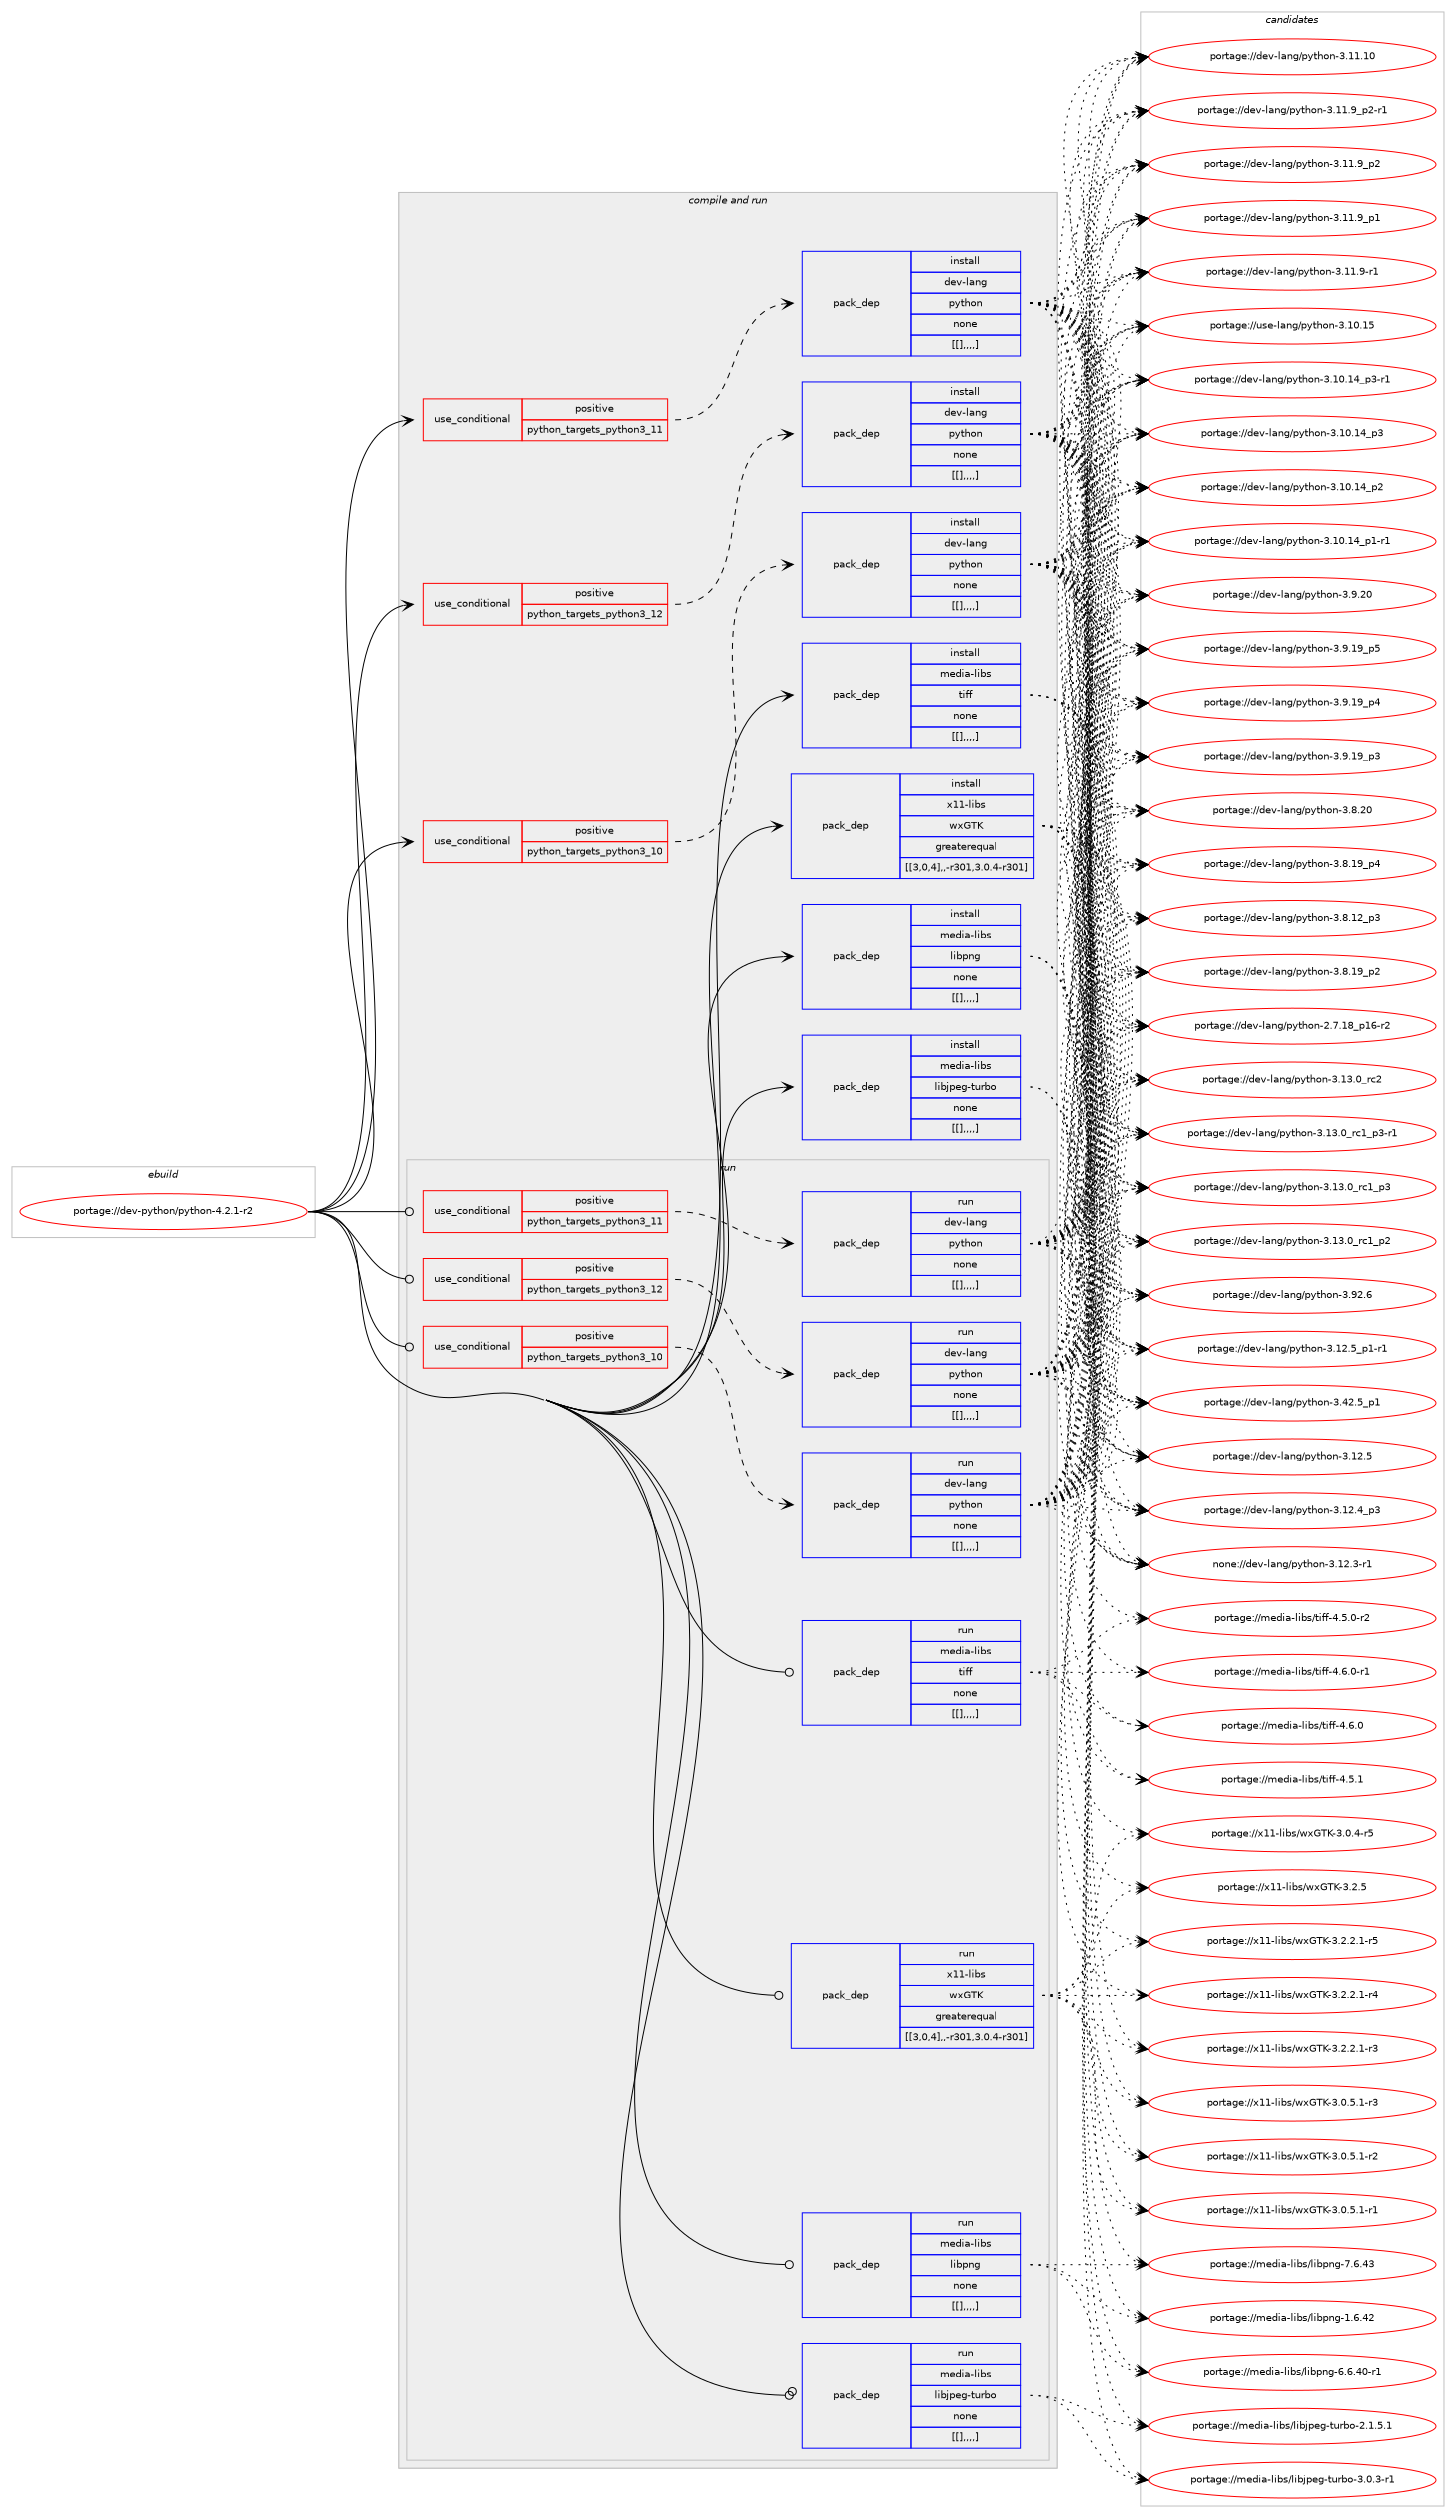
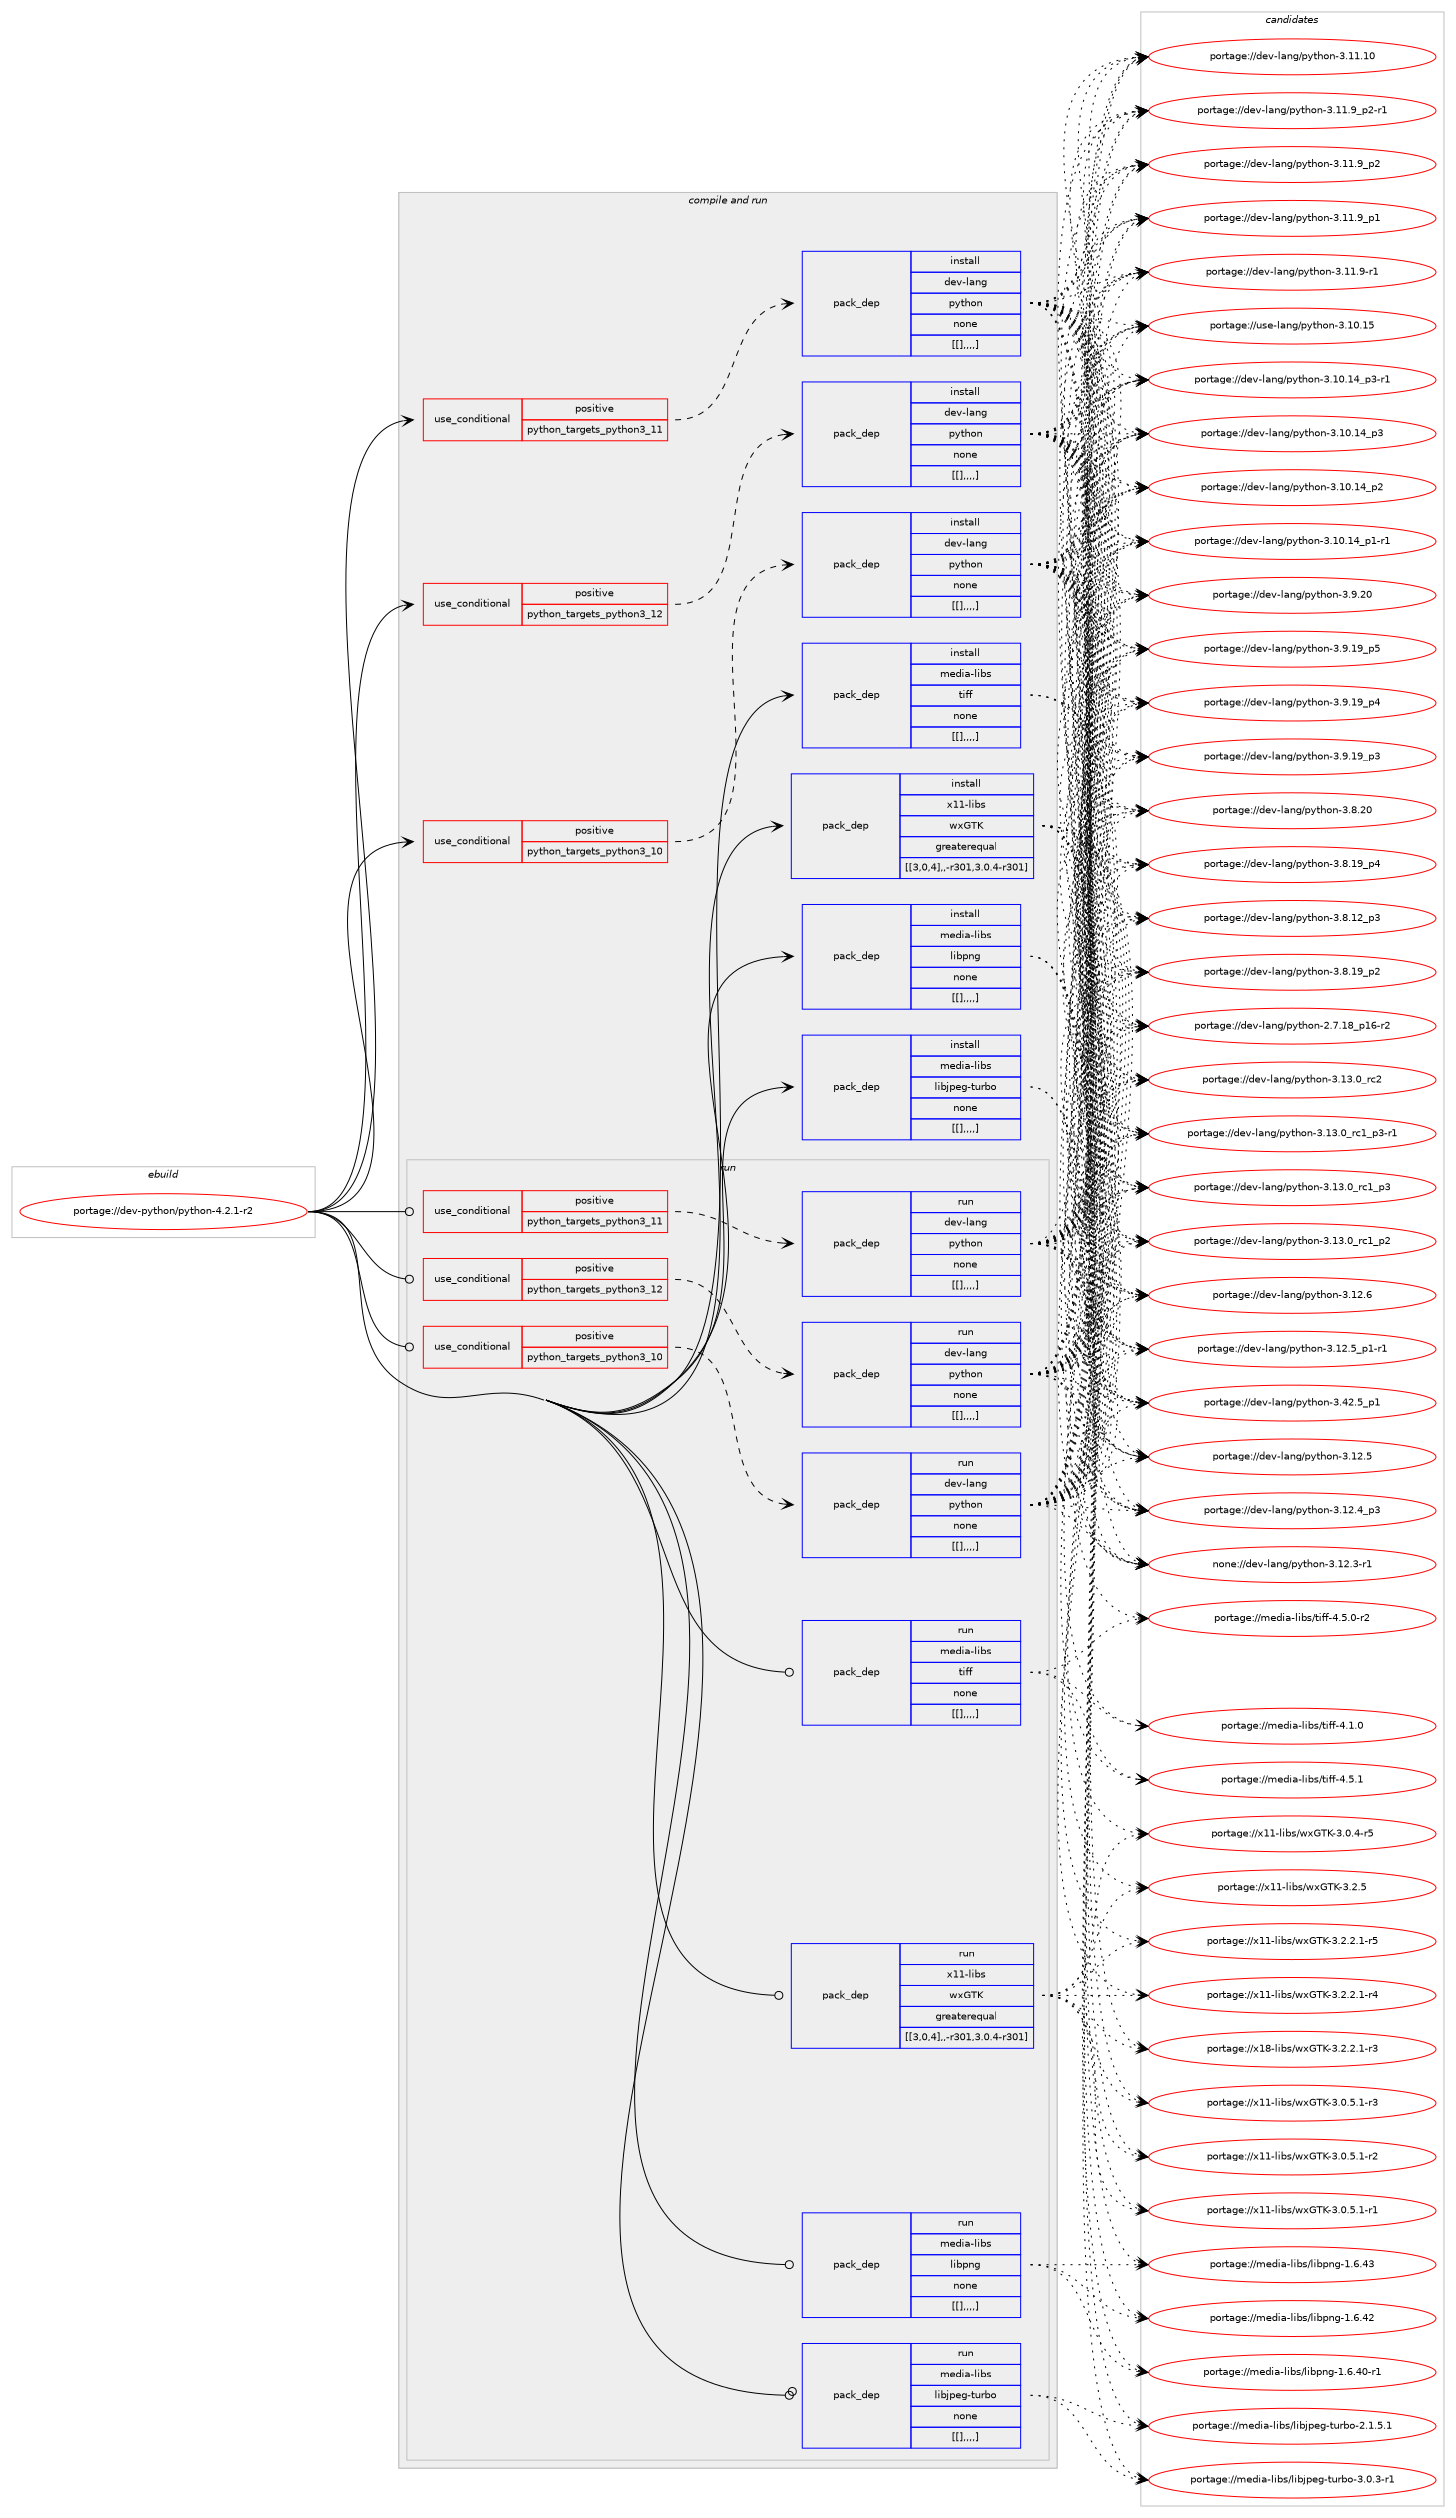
node "portage://dev-lang/python-3.92.6": label "portage://dev-lang/python-3.92.6" -> "portage://dev-lang/python-3.12.6"
node "portage://media-libs/tiff-4.6.0-r1": removed
node "portage://media-libs/tiff-4.6.0": label "portage://media-libs/tiff-4.6.0" -> "portage://media-libs/tiff-4.1.0"
node "portage://x11-libs/wxGTK-3.2.2.1-r3": label "portage://x11-libs/wxGTK-3.2.2.1-r3" -> "portage://x18-libs/wxGTK-3.2.2.1-r3"
node "portage://media-libs/libpng-7.6.43": label "portage://media-libs/libpng-7.6.43" -> "portage://media-libs/libpng-1.6.43"
node "portage://media-libs/libpng-6.6.40-r1": label "portage://media-libs/libpng-6.6.40-r1" -> "portage://media-libs/libpng-1.6.40-r1"
